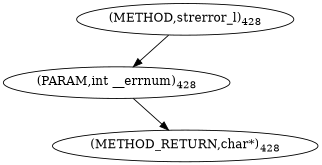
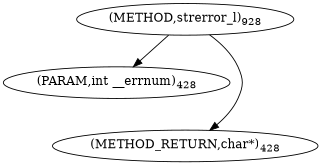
node "(METHOD,strerror_l)": text "428" -> "928"
edge "(PARAM,int __errnum)" -> "(METHOD_RETURN,char*)": now "(METHOD,strerror_l)" -> "(METHOD_RETURN,char*)"
